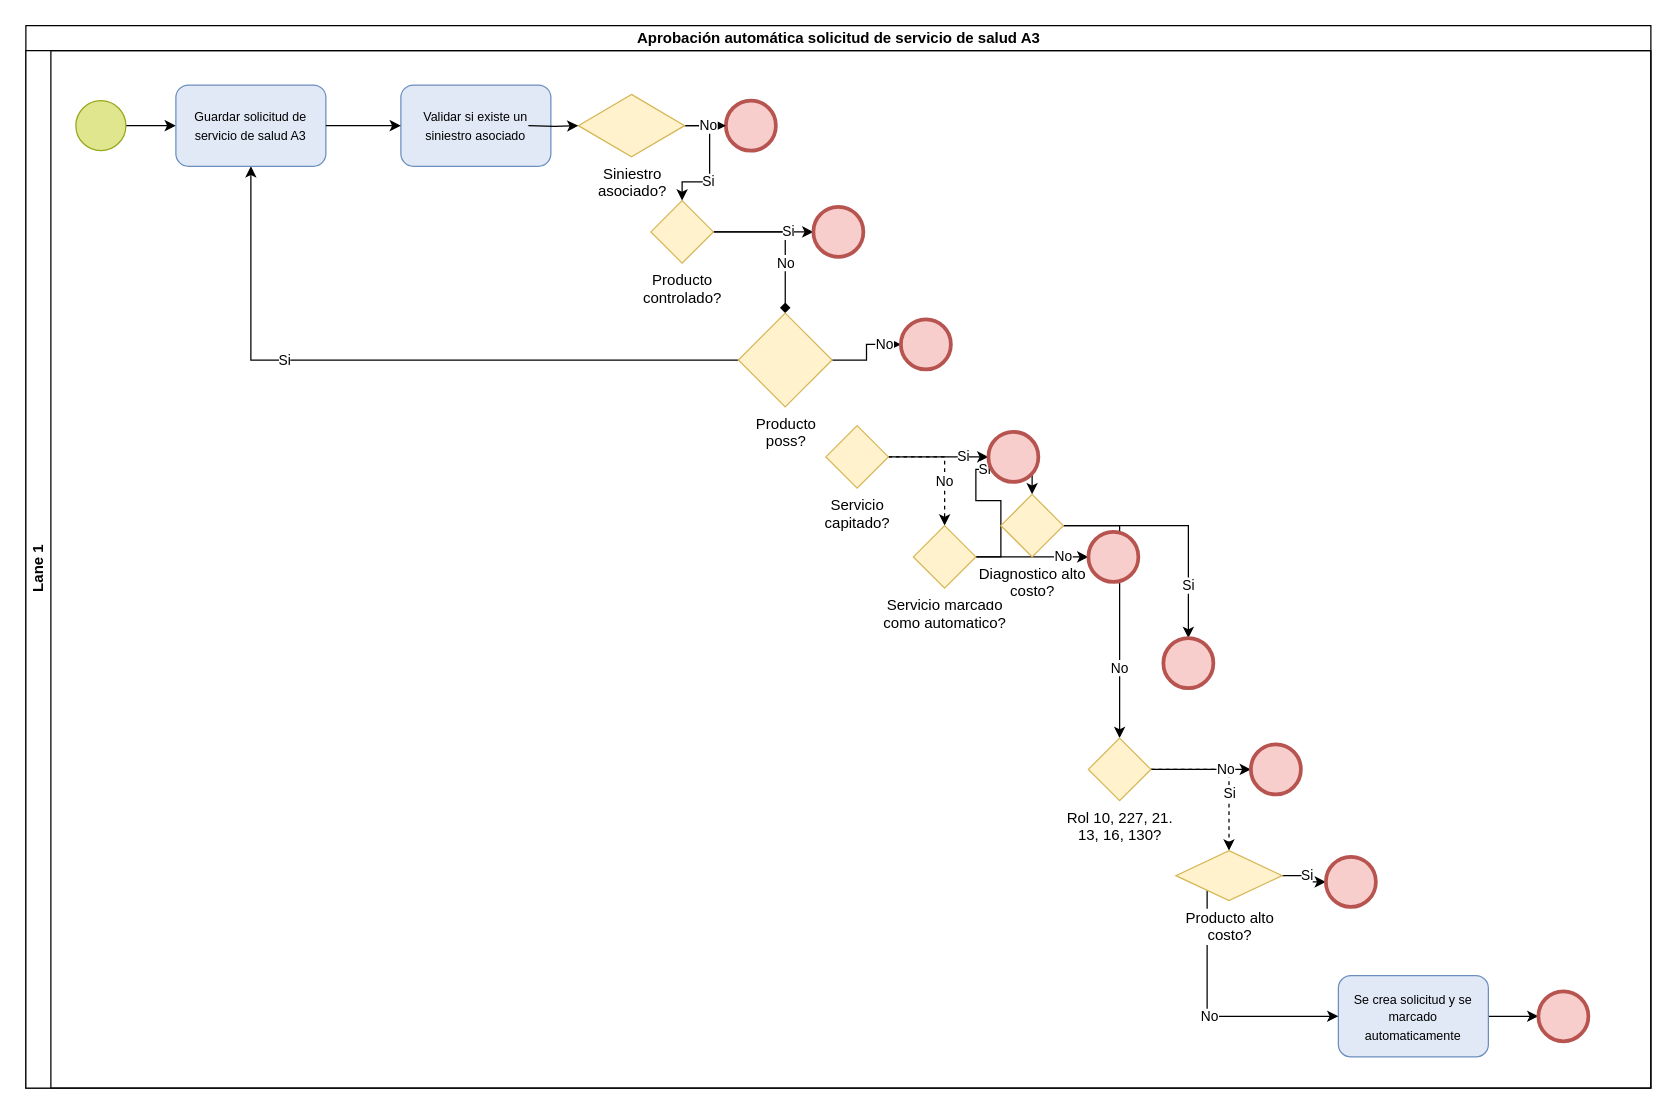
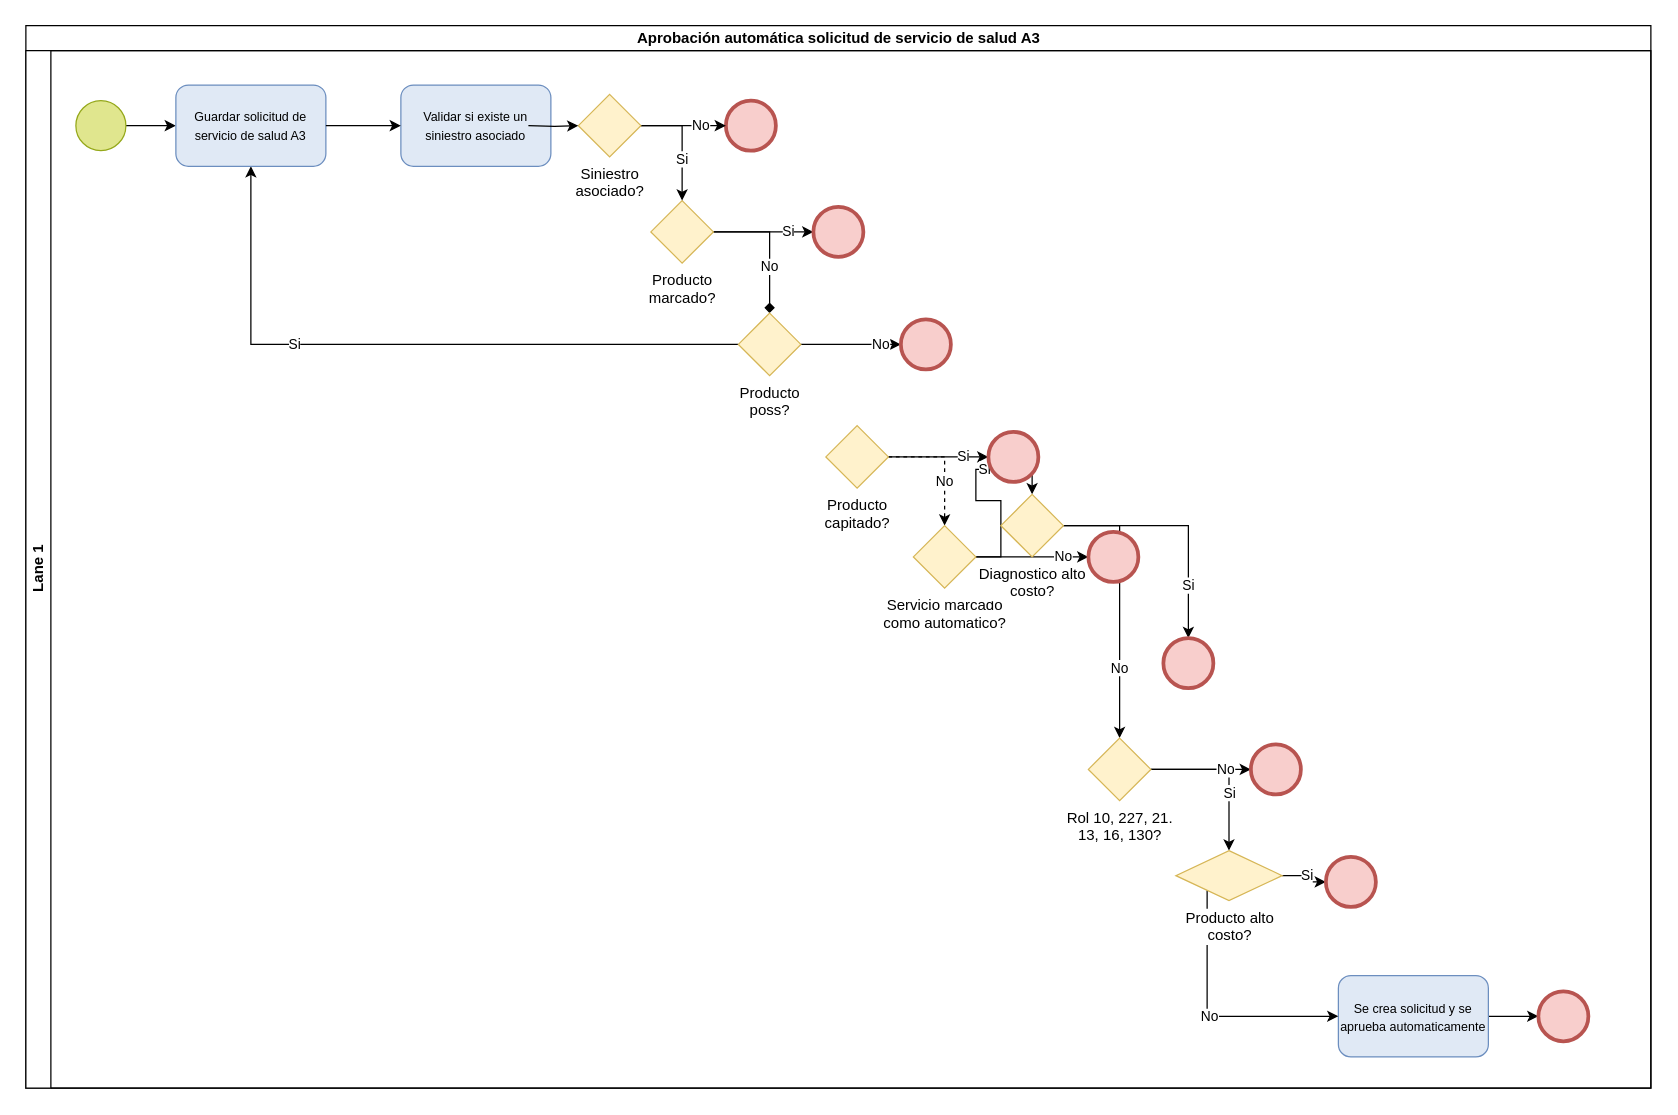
node "Siniestro asociado?": size 106x63 -> 63x63
node "Producto controlado?": label "Producto controlado?" -> "Producto marcado?"
node "Producto poss?": size 94x94 -> 63x63
node "Servicio capitado?": label "Servicio capitado?" -> "Producto capitado?"
edge "Rol 10, 227, 21. 13, 16, 130?" -> "Producto alto costo?": style dashed -> solid
node "Se crea solicitud y se marcado automaticamente": label "Se crea solicitud y se marcado automaticamente" -> "Se crea solicitud y se aprueba automaticamente"
